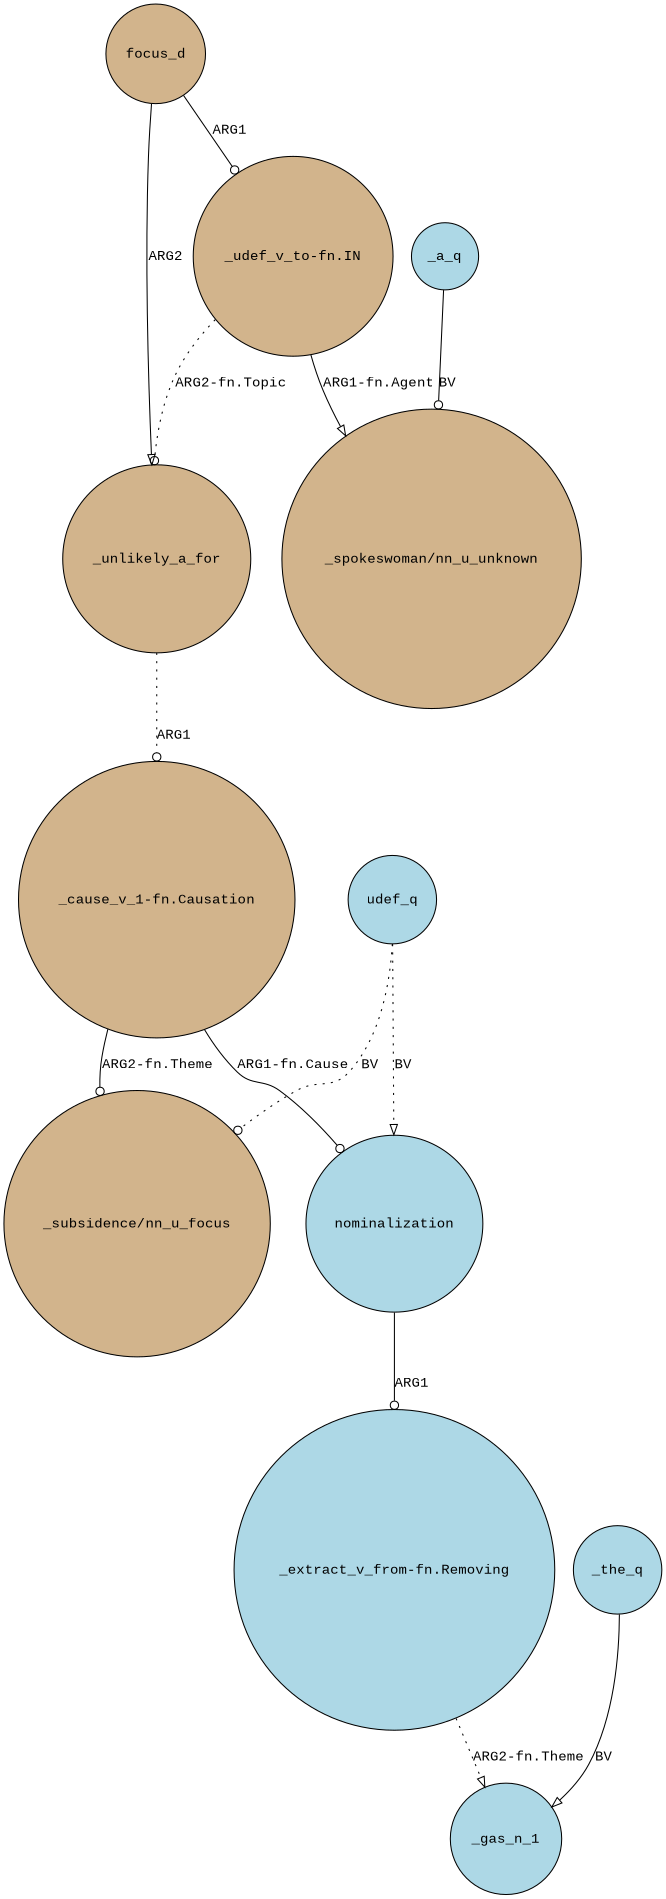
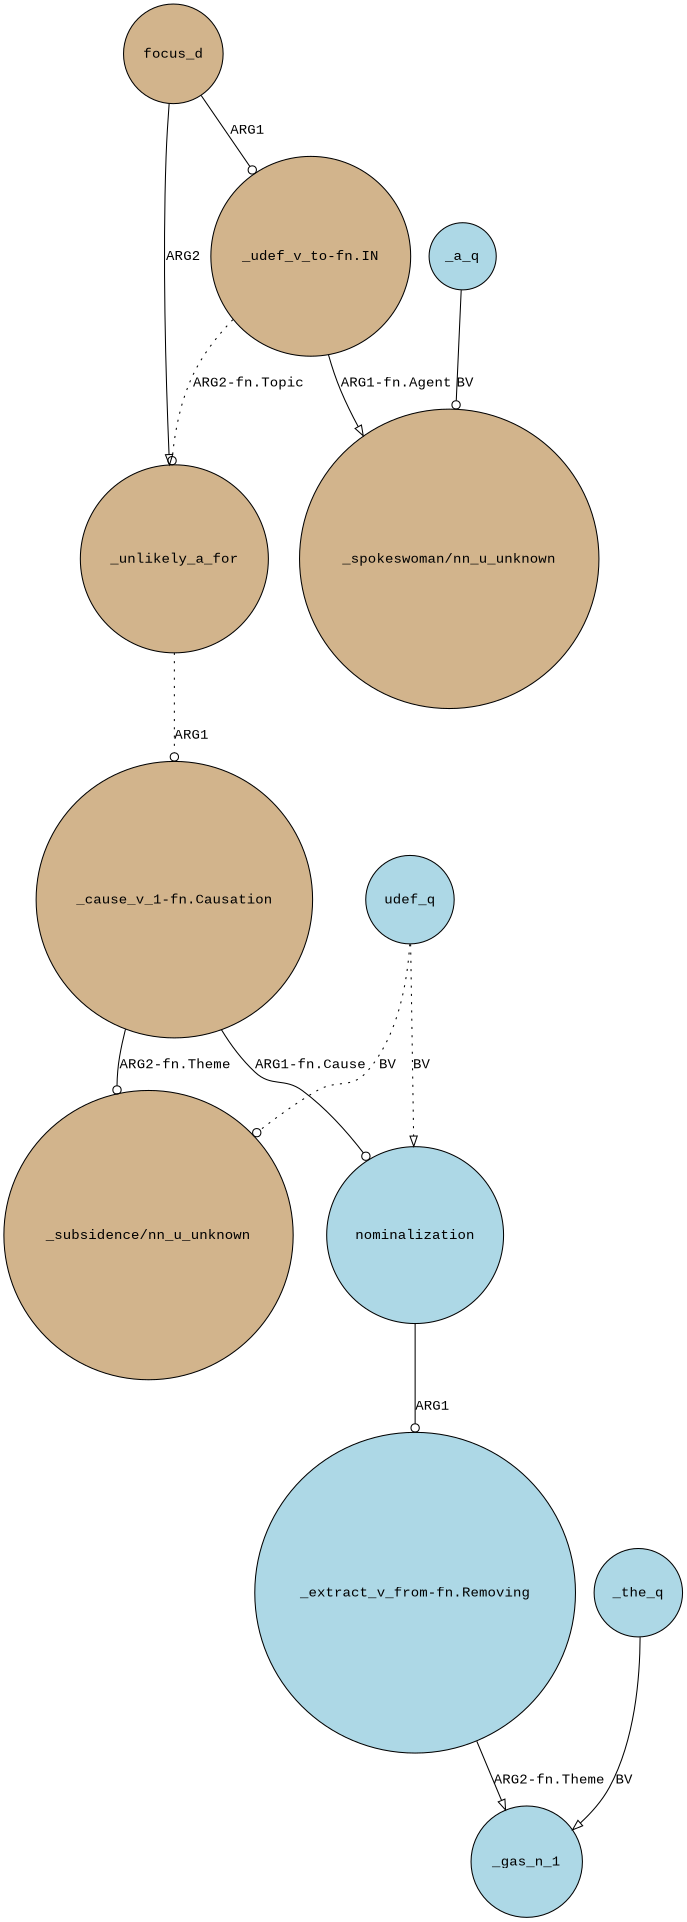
node "_subsidence/nn_u_focus": label "_subsidence/nn_u_focus" -> "_subsidence/nn_u_unknown"
edge "_extract_v_from-fn.Removing" -> "_gas_n_1": style dotted -> solid
